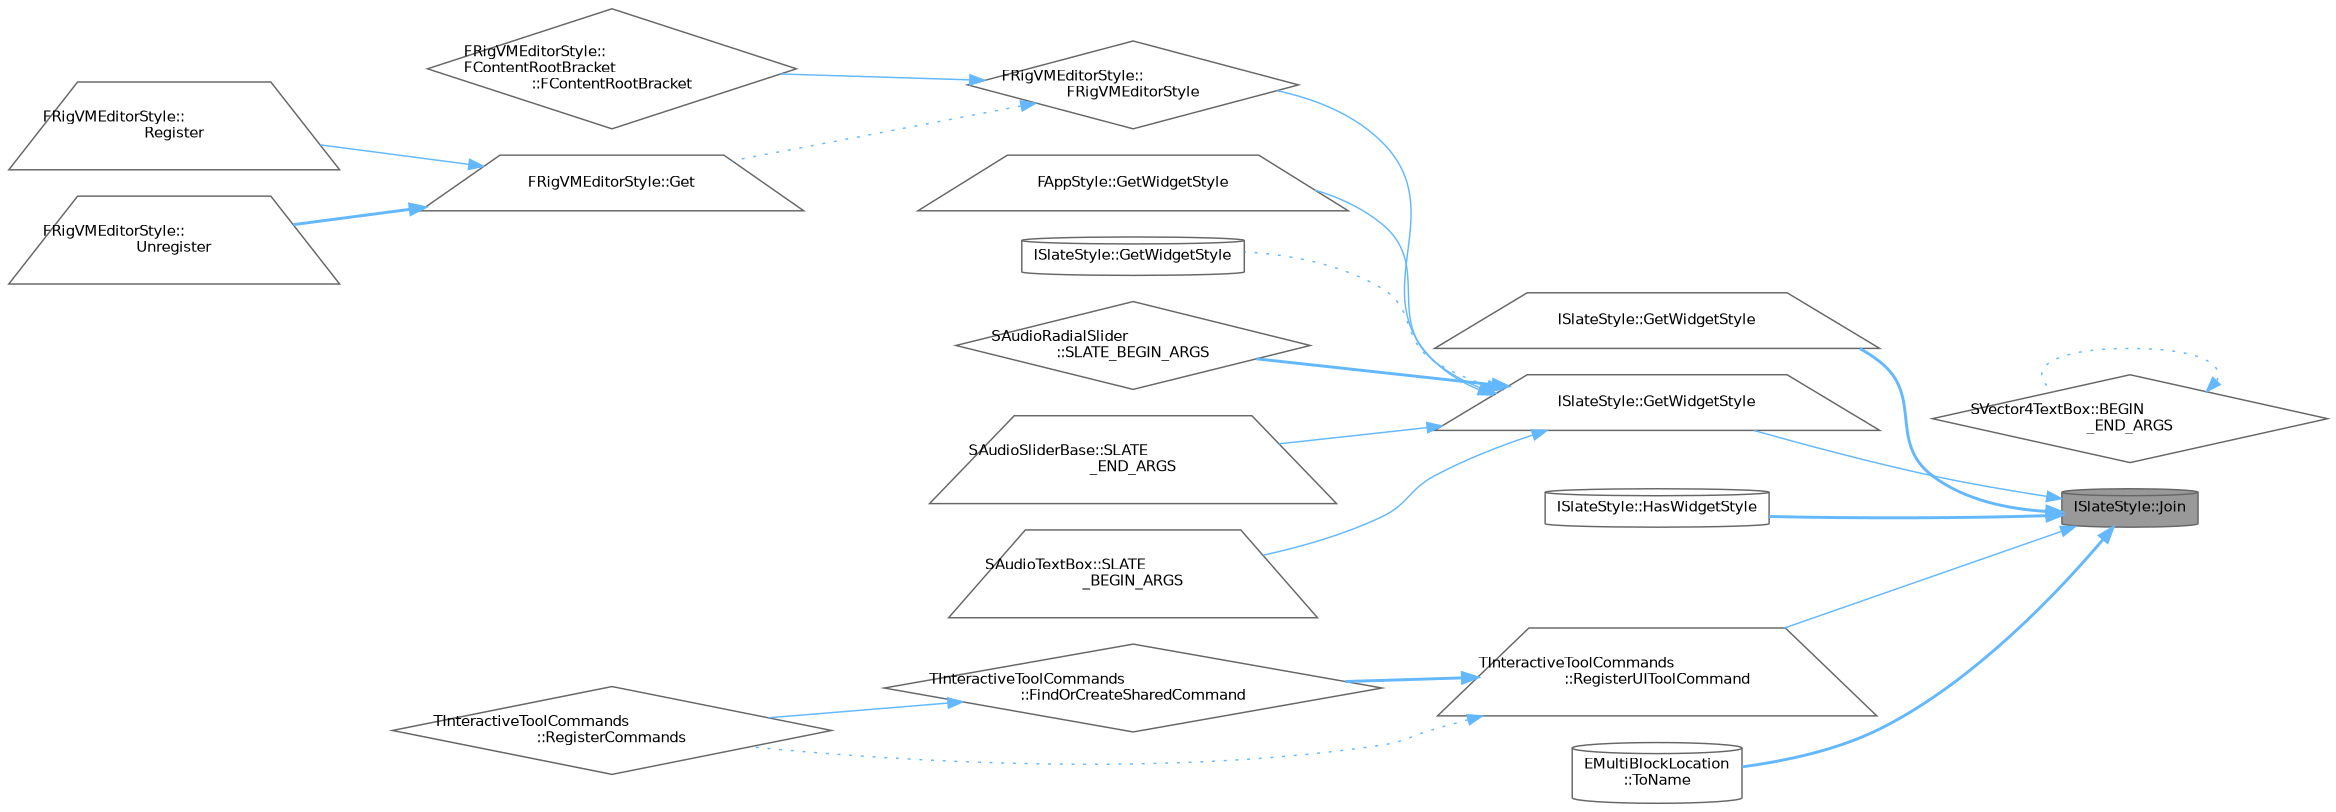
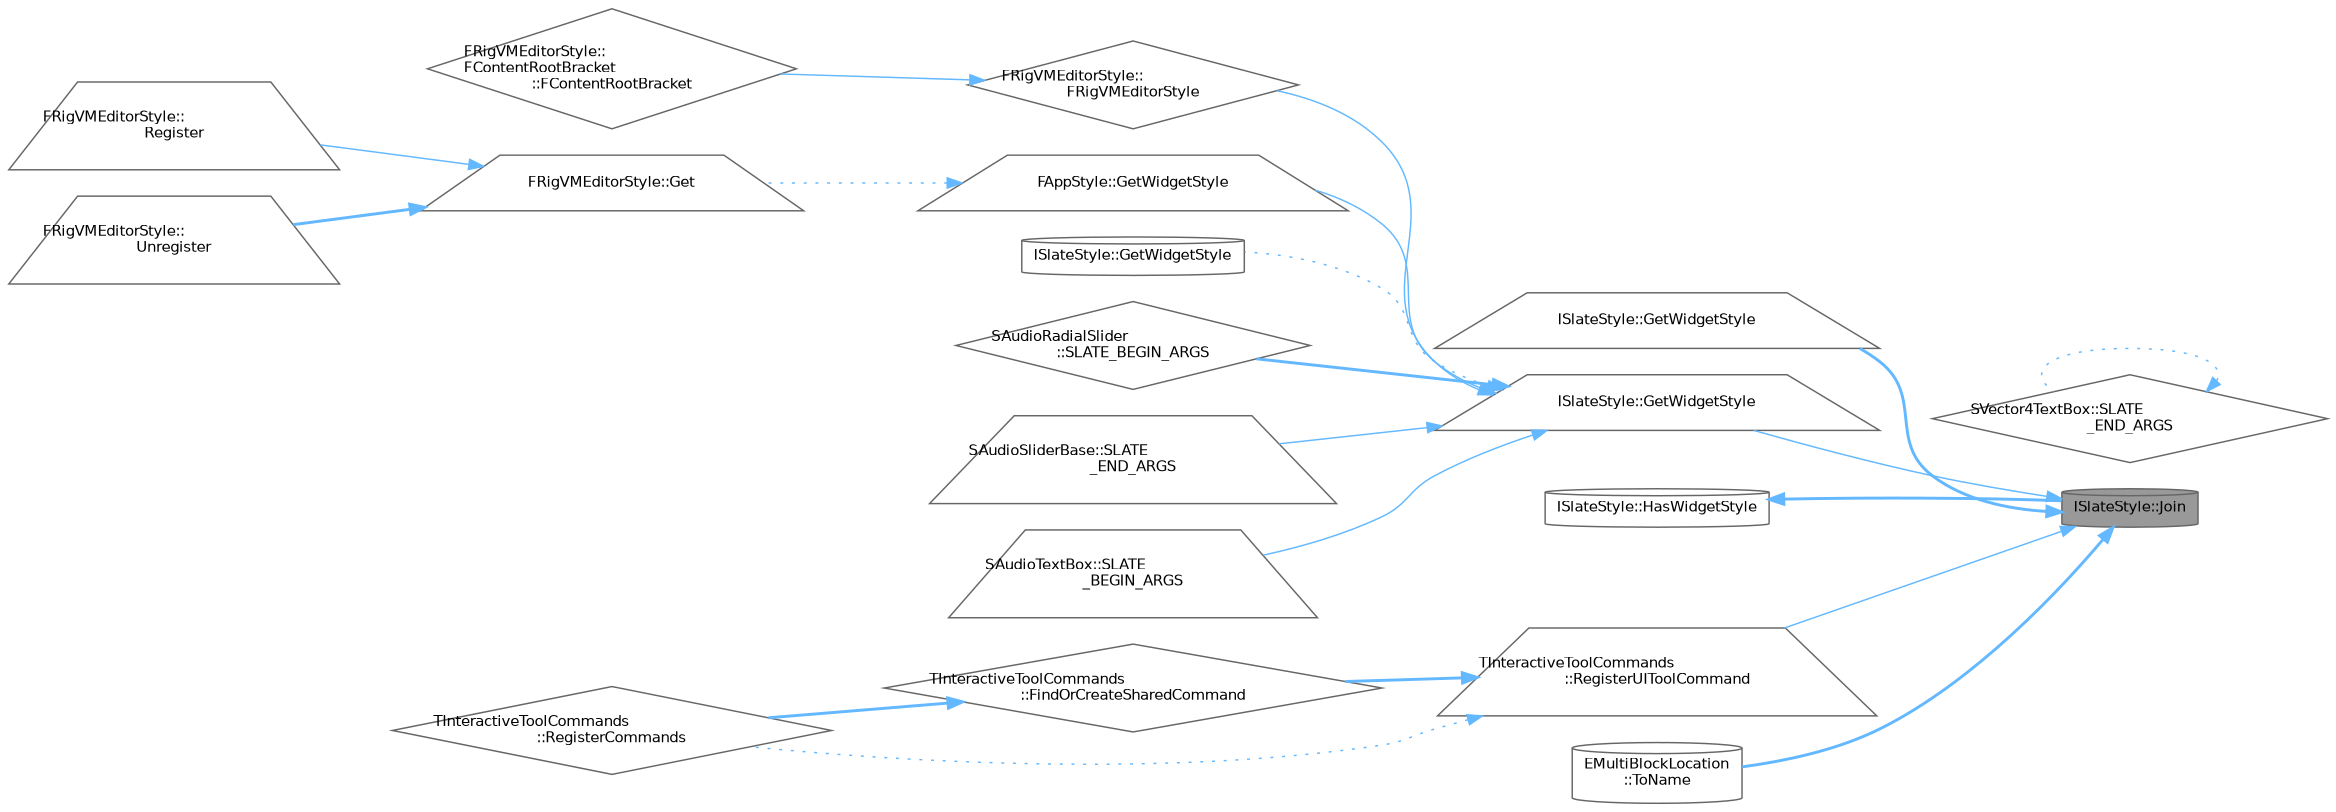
edge "FRigVMEditorStyle::Get" -> "FRigVMEditorStyle:: FRigVMEditorStyle": now "FRigVMEditorStyle::Get" -> "FAppStyle::GetWidgetStyle"
node "SVector4TextBox::BEGIN _END_ARGS": label "SVector4TextBox::BEGIN _END_ARGS" -> "SVector4TextBox::SLATE _END_ARGS"
edge "ISlateStyle::HasWidgetStyle" -> "ISlateStyle::Join": reversed
edge "TInteractiveToolCommands ::RegisterCommands" -> "TInteractiveToolCommands ::FindOrCreateSharedCommand": style solid -> bold
